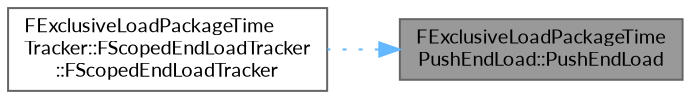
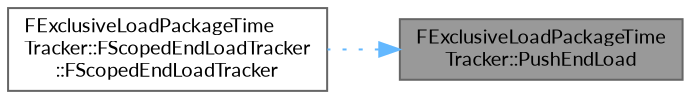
node "FExclusiveLoadPackageTime PushEndLoad::PushEndLoad": label "FExclusiveLoadPackageTime PushEndLoad::PushEndLoad" -> "FExclusiveLoadPackageTime Tracker::PushEndLoad"
